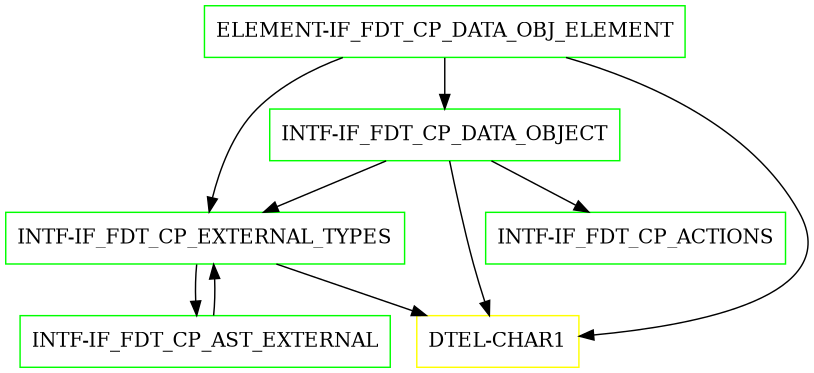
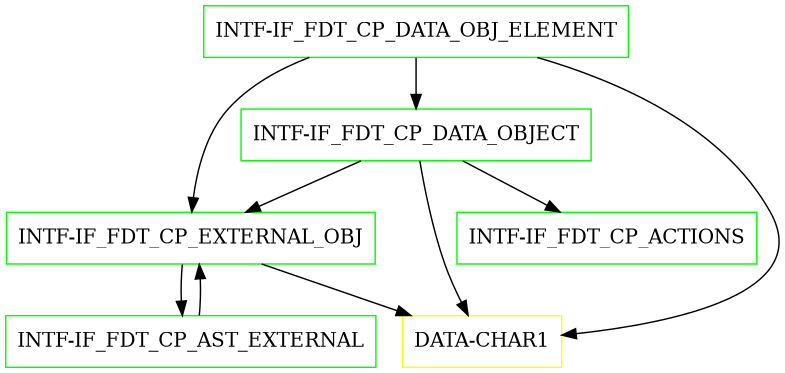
node "ELEMENT-IF_FDT_CP_DATA_OBJ_ELEMENT": label "ELEMENT-IF_FDT_CP_DATA_OBJ_ELEMENT" -> "INTF-IF_FDT_CP_DATA_OBJ_ELEMENT"
node "INTF-IF_FDT_CP_EXTERNAL_TYPES": label "INTF-IF_FDT_CP_EXTERNAL_TYPES" -> "INTF-IF_FDT_CP_EXTERNAL_OBJ"
node "DTEL-CHAR1": label "DTEL-CHAR1" -> "DATA-CHAR1"
